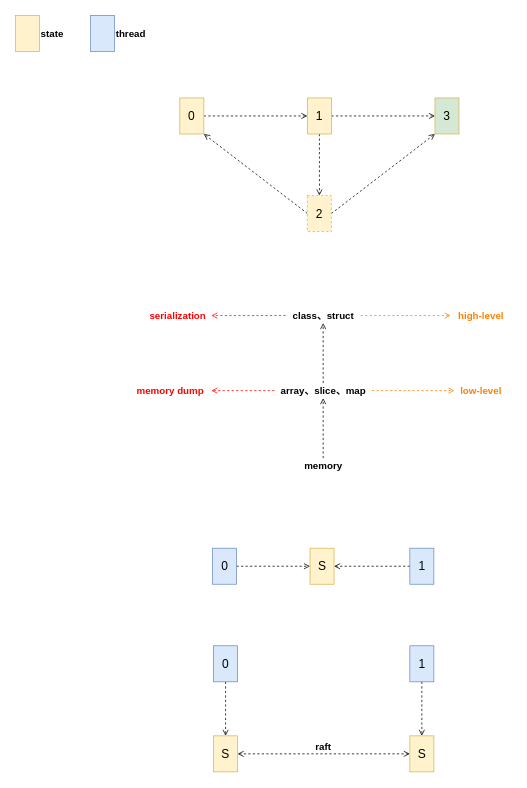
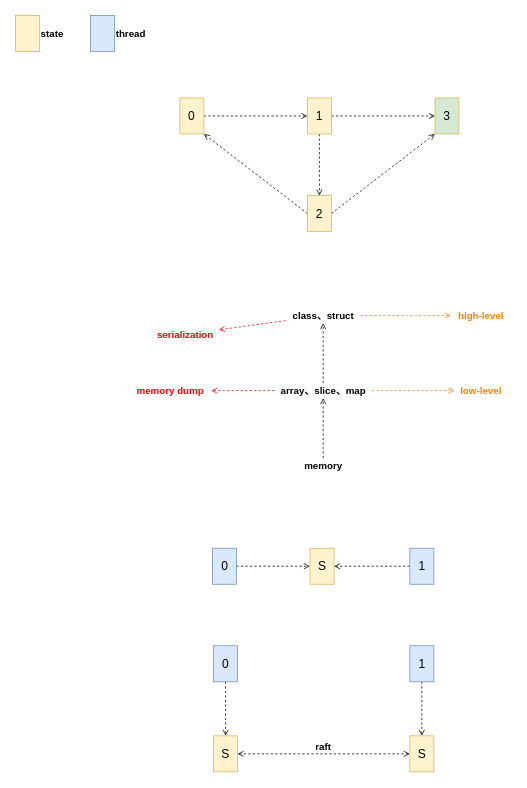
node "2": style dashed -> solid
node "serialization": moved (177, 315) -> (185, 334)
